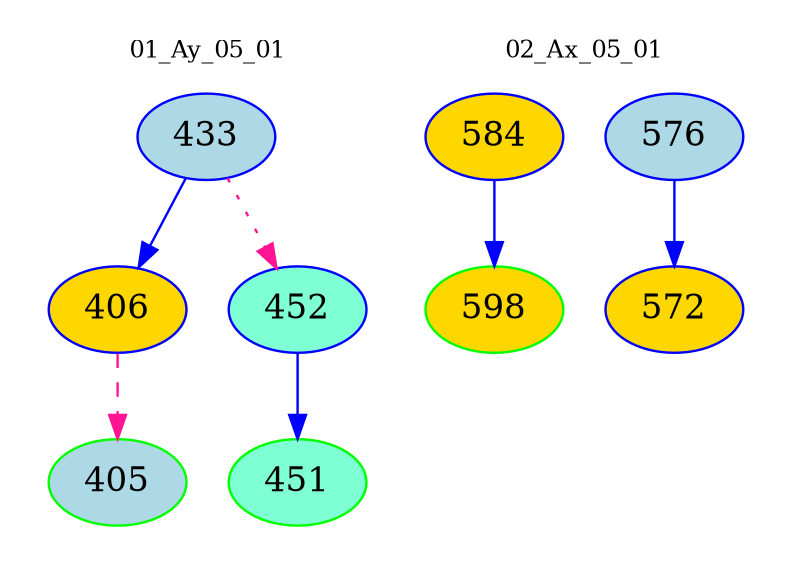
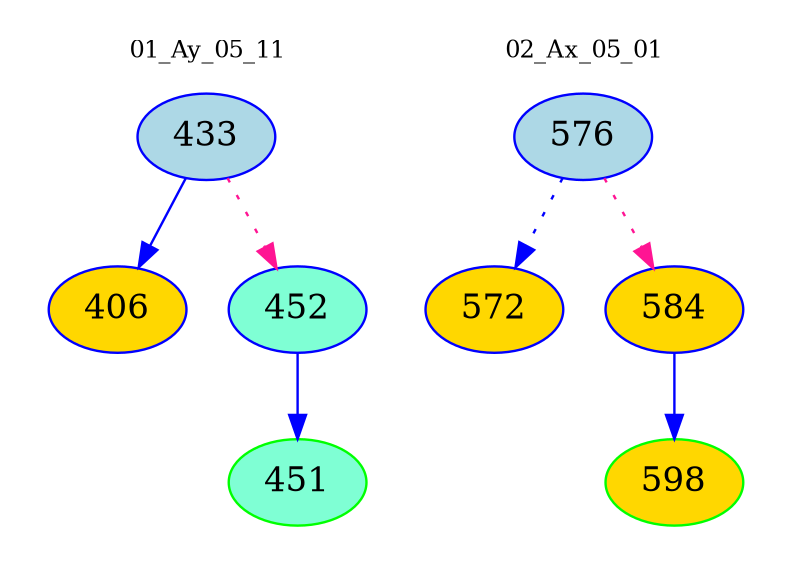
cluster "01_Ay_05_01": label "01_Ay_05_01" -> "01_Ay_05_11"
edge "576" -> "572": style solid -> dotted
edge "576" -> "584": added
node "405": removed
